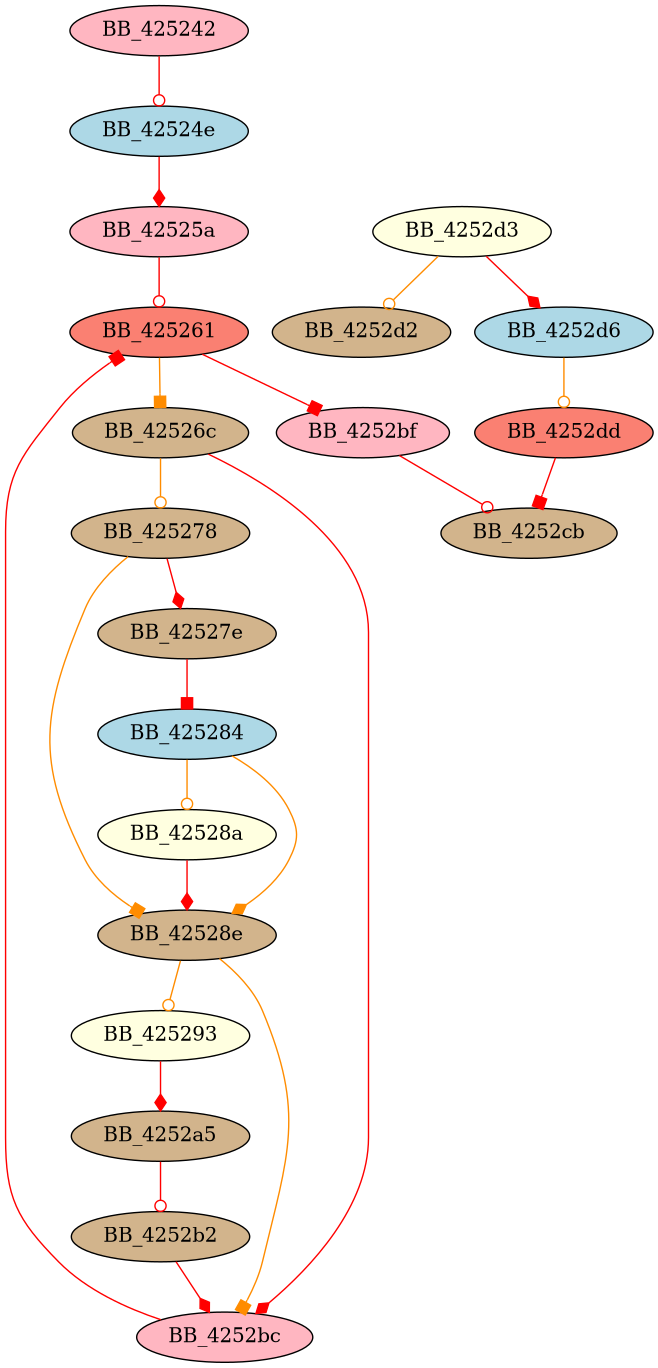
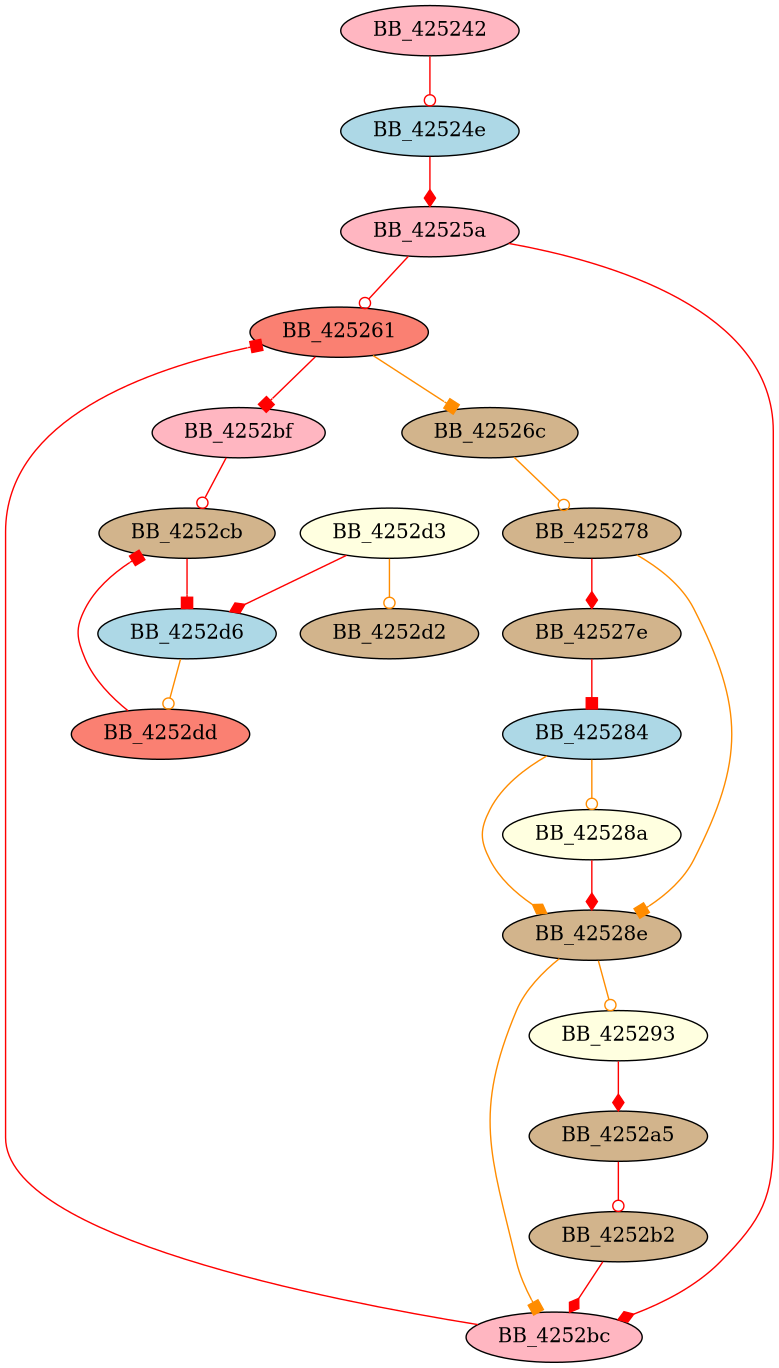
edge "BB_4252cb" -> "BB_4252d6": added
edge "BB_42526c" -> "BB_4252bc": now "BB_42525a" -> "BB_4252bc"
